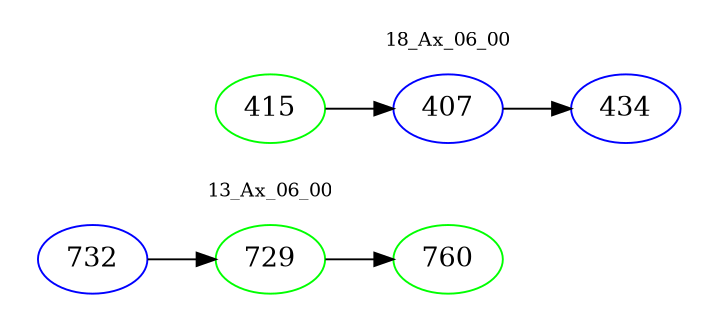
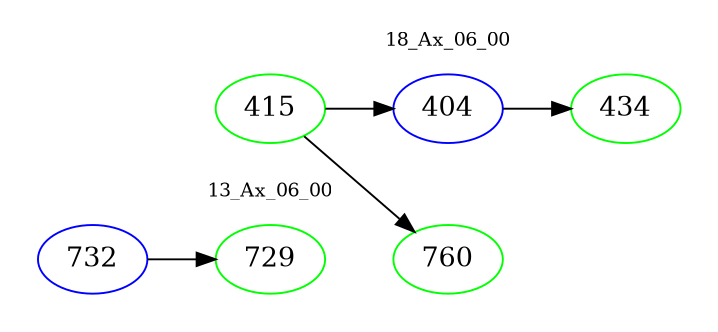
node "407": label "407" -> "404"
node "434": color blue -> green
edge "729" -> "760": now "415" -> "760"
